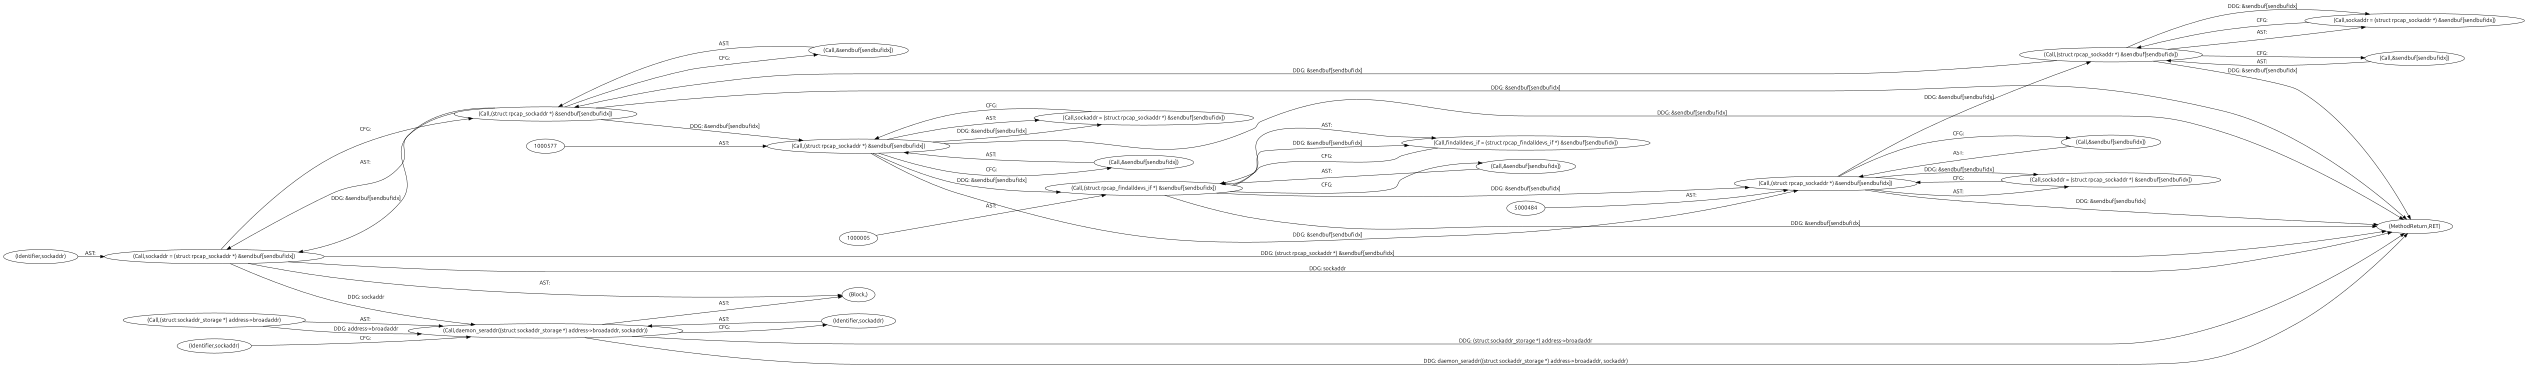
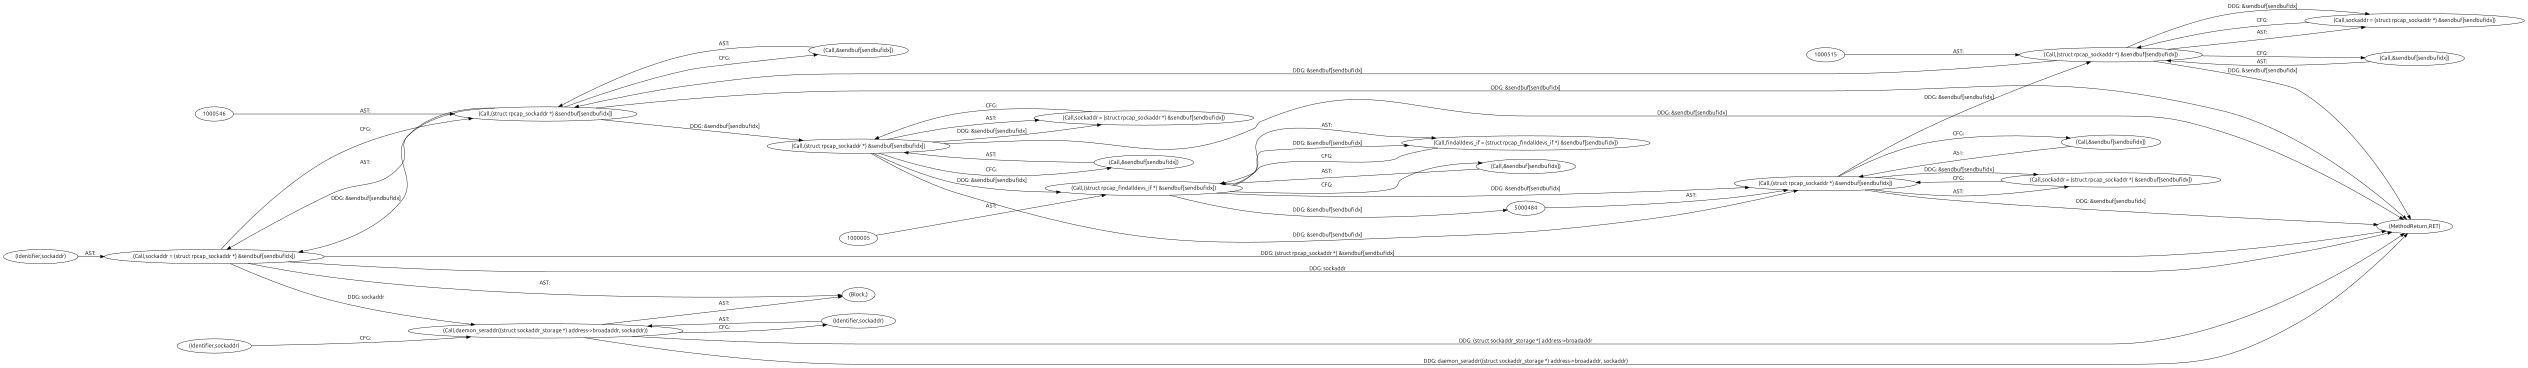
node "1000515": added
node "1000546": added
node "1000577": removed
edge "(Call,(struct rpcap_findalldevs_if *) &sendbuf[sendbufidx])" -> "(MethodReturn,RET)": now "(Call,(struct rpcap_findalldevs_if *) &sendbuf[sendbufidx])" -> "5000484"
node "(Call,(struct sockaddr_storage *) address->broadaddr)": removed
